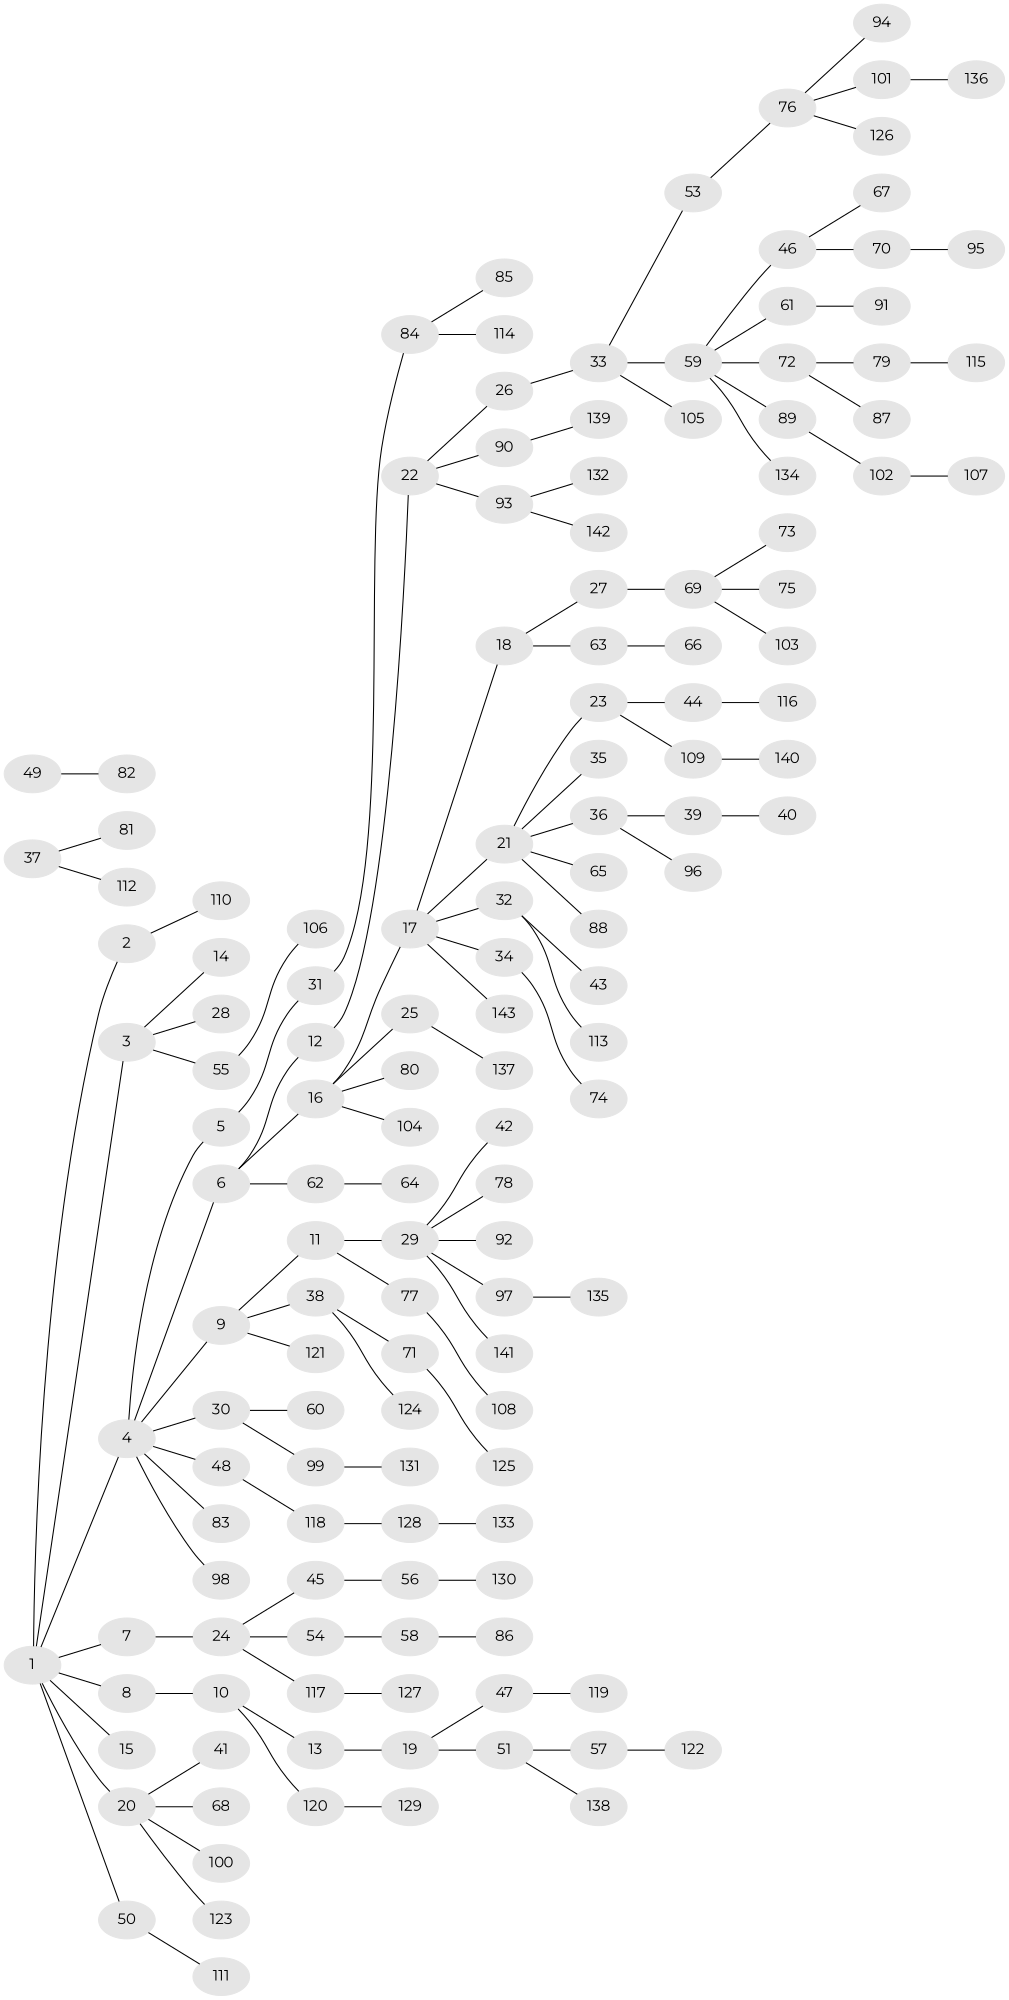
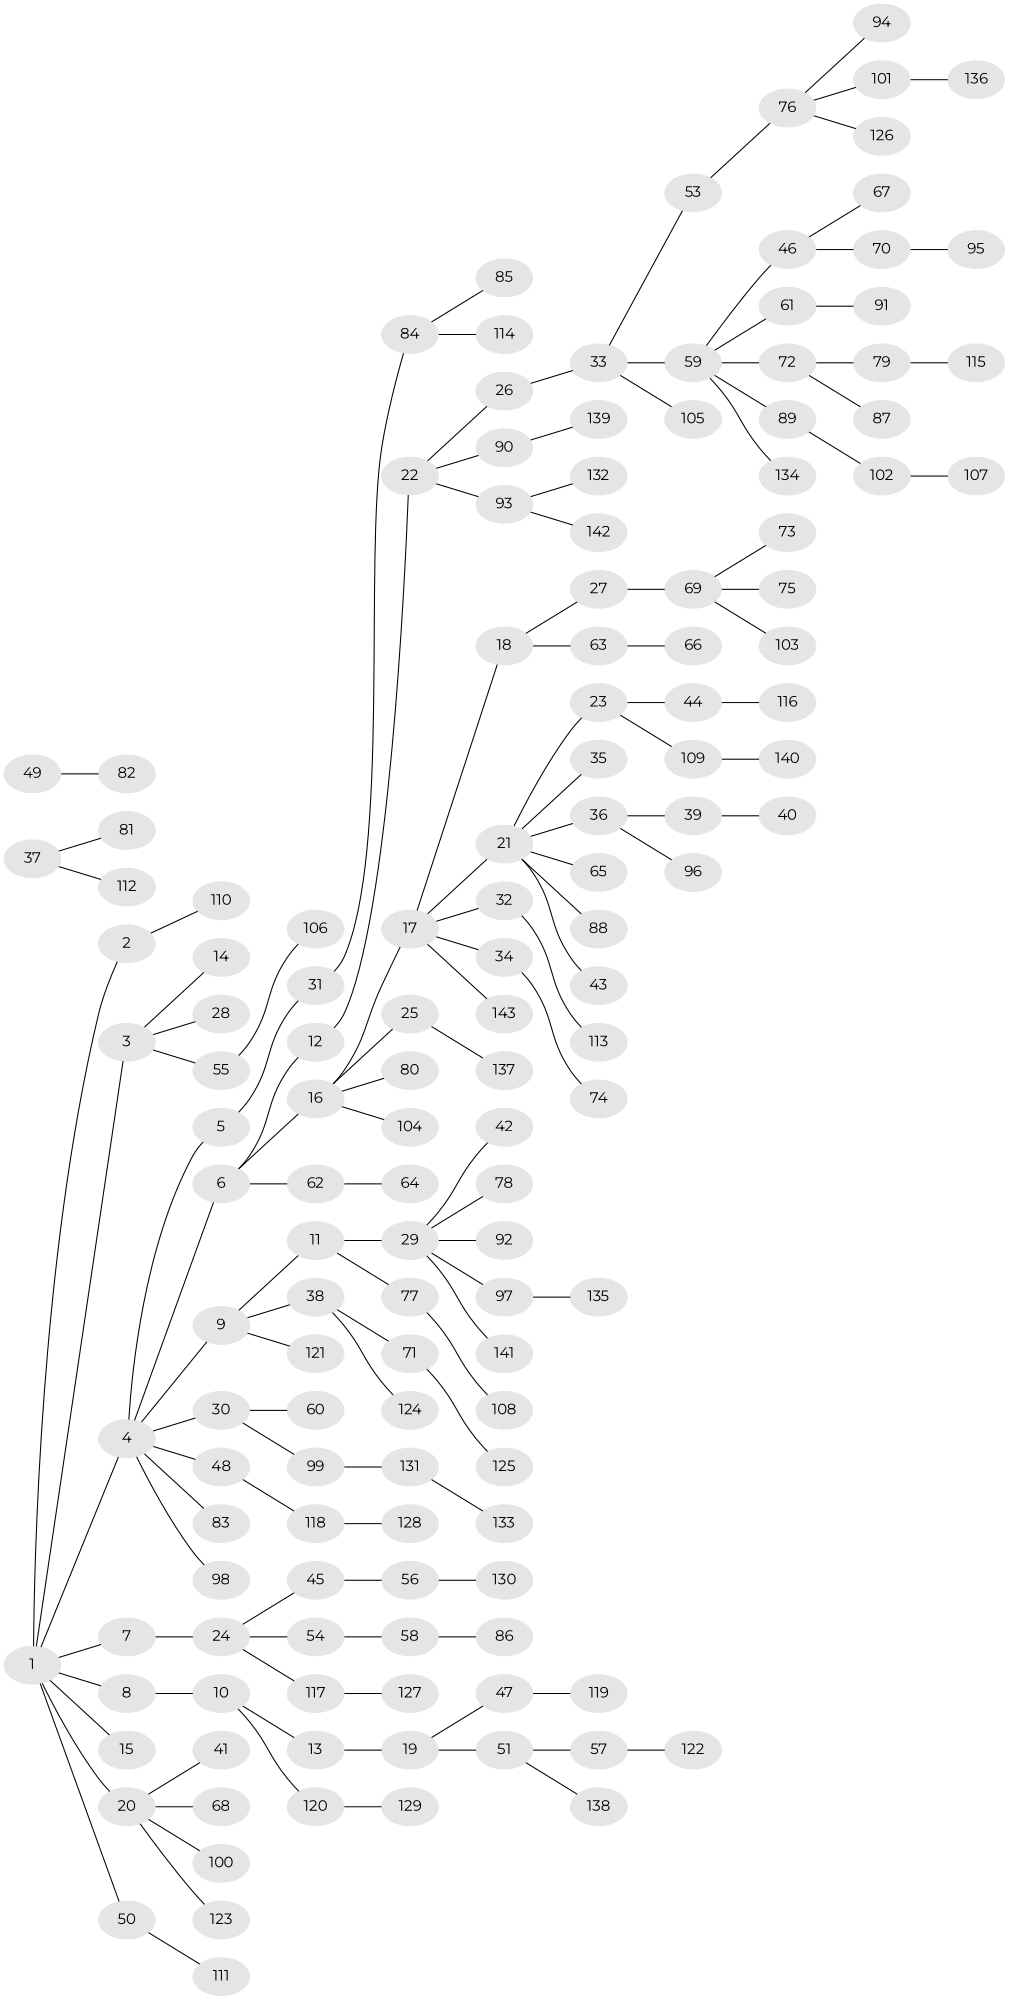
edge "32" -- "43": now "21" -- "43"
edge "128" -- "133": now "131" -- "133"
